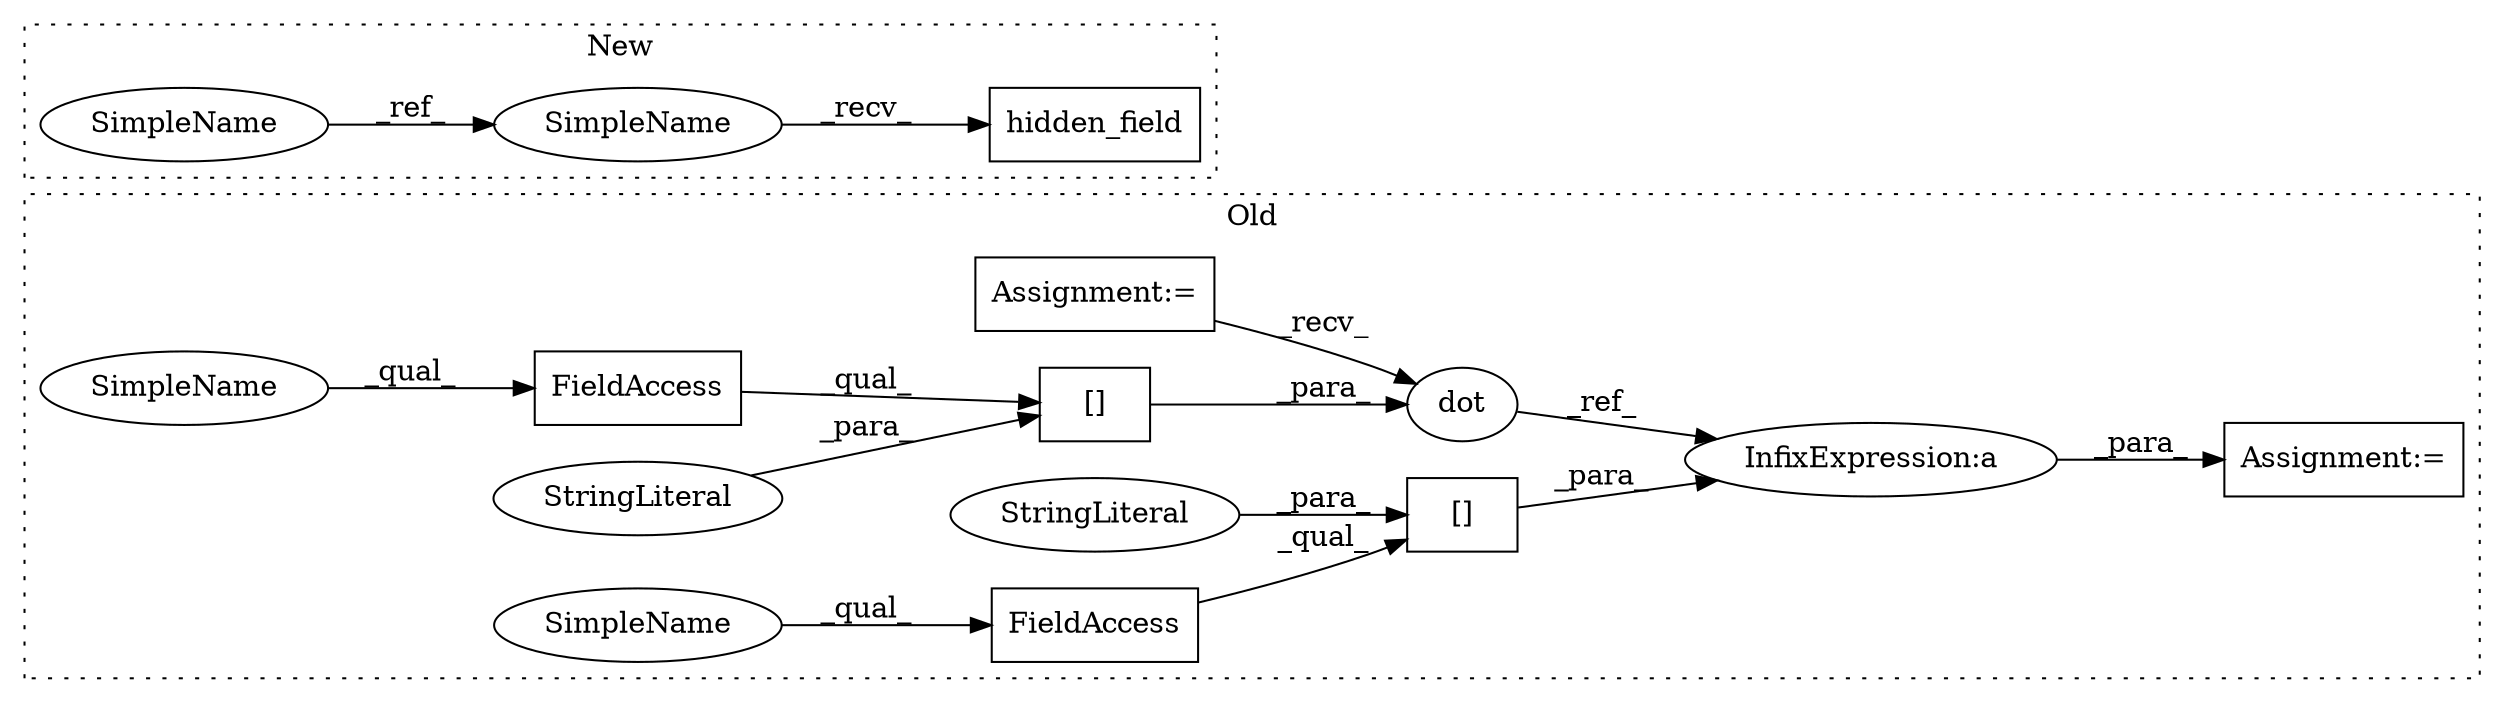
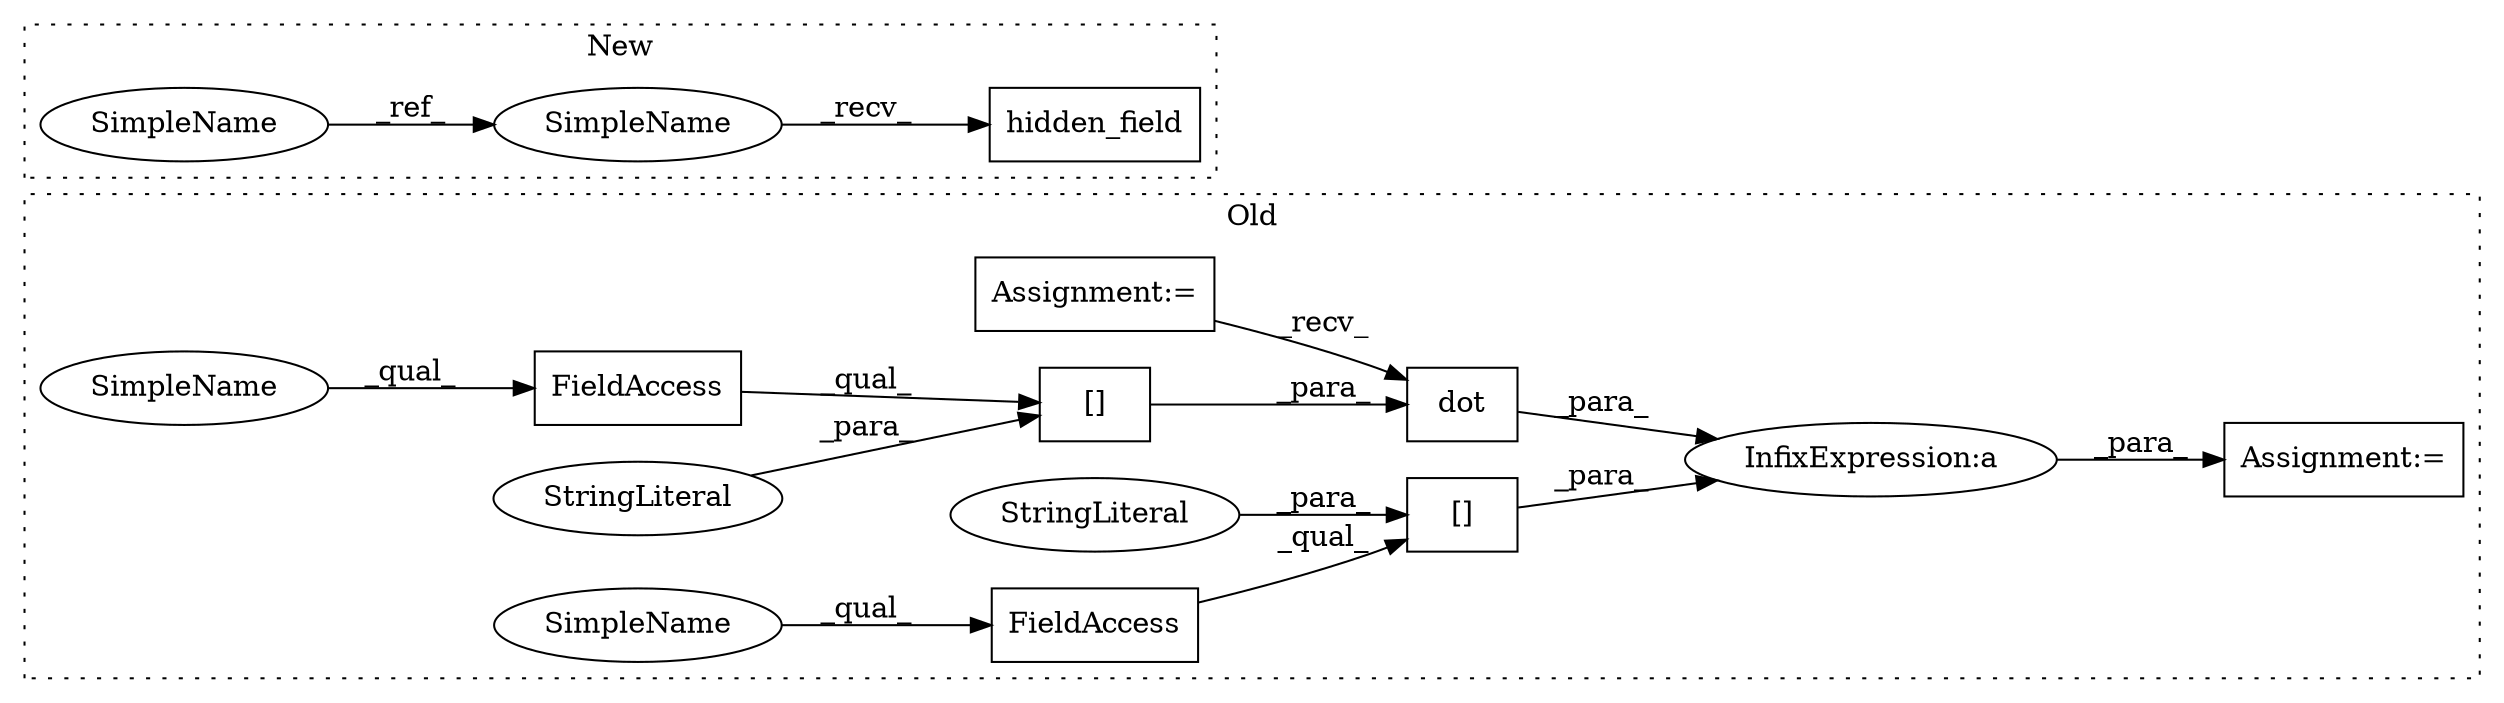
edge "dot" -> "InfixExpression:a": label "_ref_" -> "_para_"
node "dot": shape ellipse -> box
